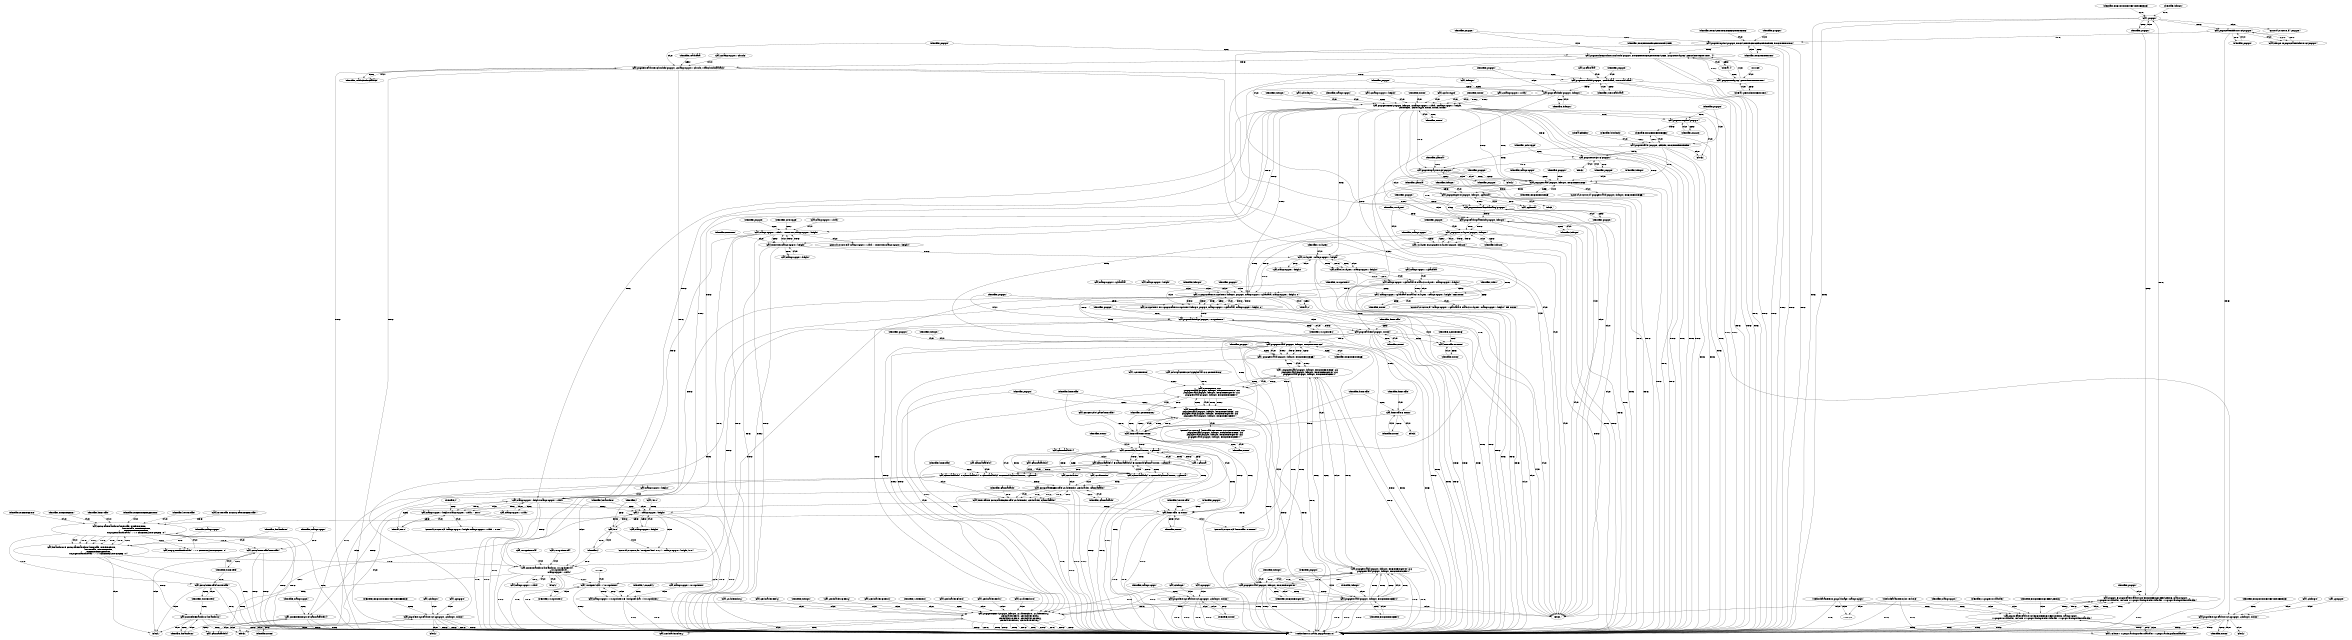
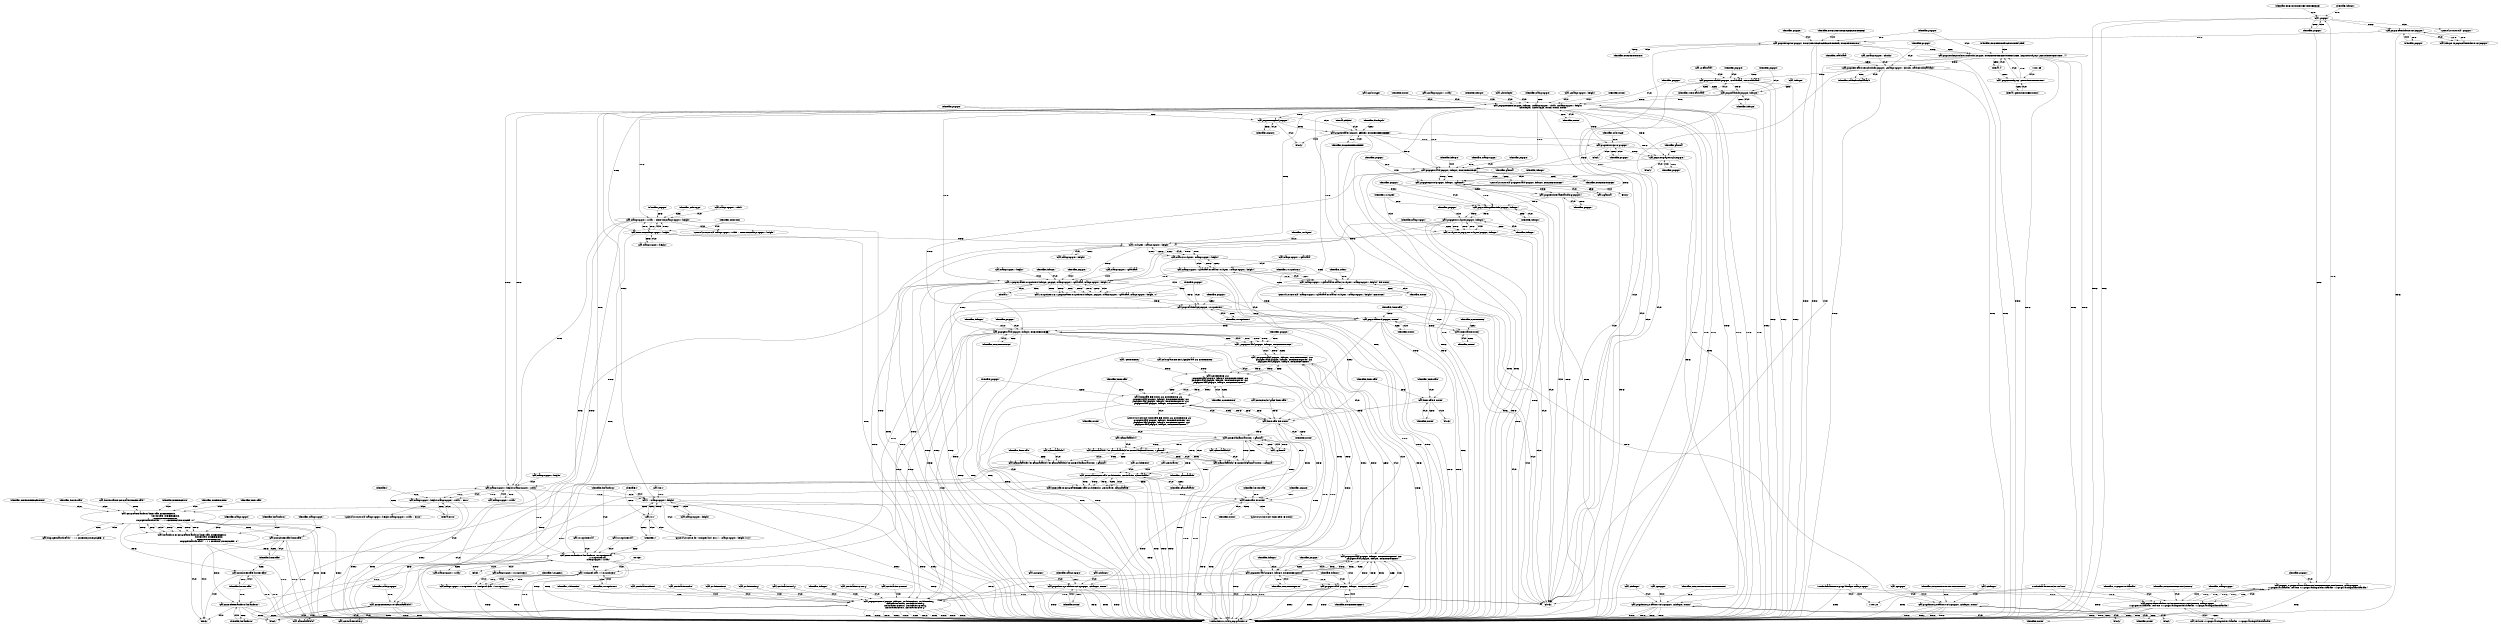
edge "(Call,png_set_expand(png_ptr))" -> "(Identifier,PNG_FILLER_AFTER)": now "(Call,png_set_expand(png_ptr))" -> "(Call,png_set_filler(png_ptr, 65535L, PNG_FILLER_AFTER))"
edge "(Call,png_set_gray_to_rgb(png_ptr))" -> "(ControlStructure,if (hInProfile != NULL))": now "(Call,png_set_gray_to_rgb(png_ptr))" -> "(MethodReturn,static pngquant_error)"
